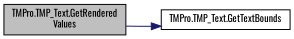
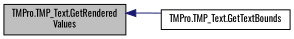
edge "TMPro.TMP_Text.GetRendered Values" -> "TMPro.TMP_Text.GetTextBounds": reversed
